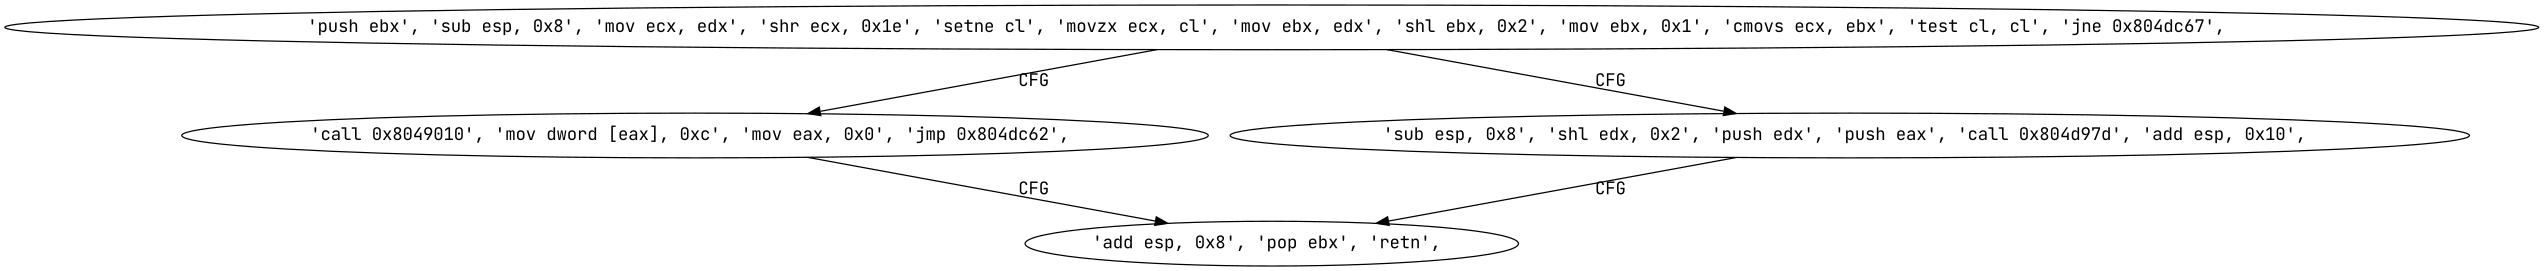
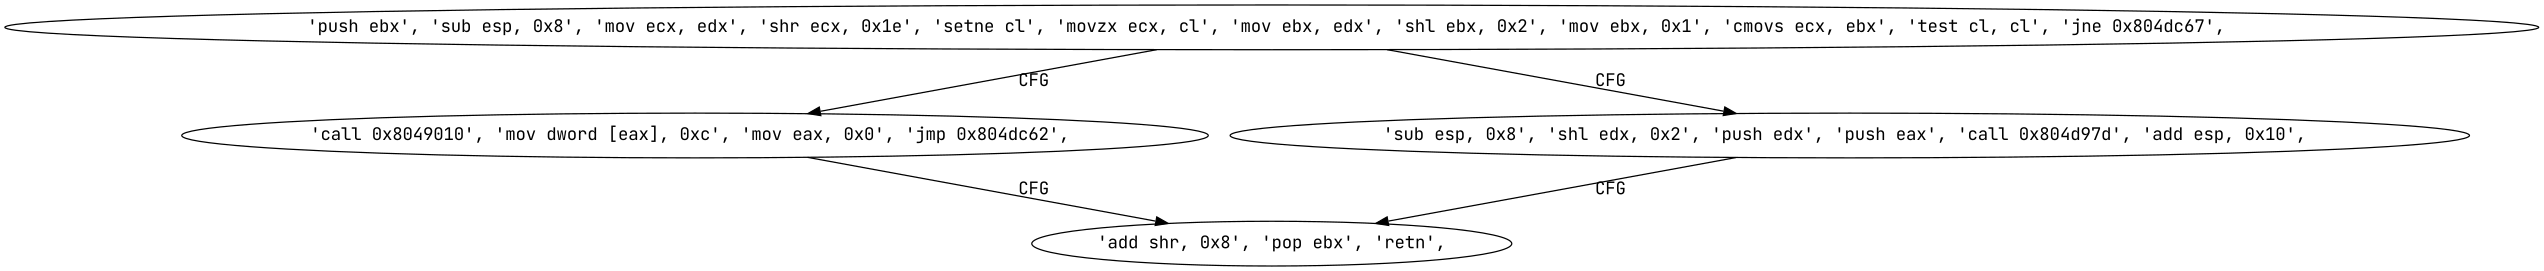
node "'add esp, 0x8', 'pop ebx', 'retn',": label "'add esp, 0x8', 'pop ebx', 'retn'," -> "'add shr, 0x8', 'pop ebx', 'retn',"
